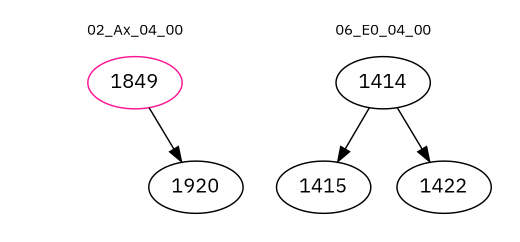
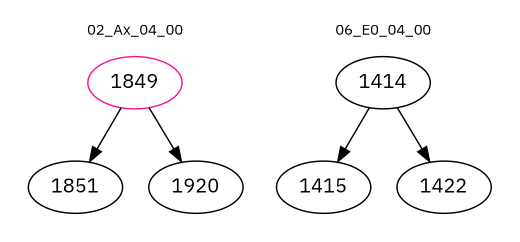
node "1851": added
